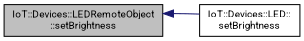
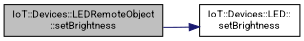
edge "IoT::Devices::LED:: setBrightness" -> "IoT::Devices::LEDRemoteObject ::setBrightness": reversed
